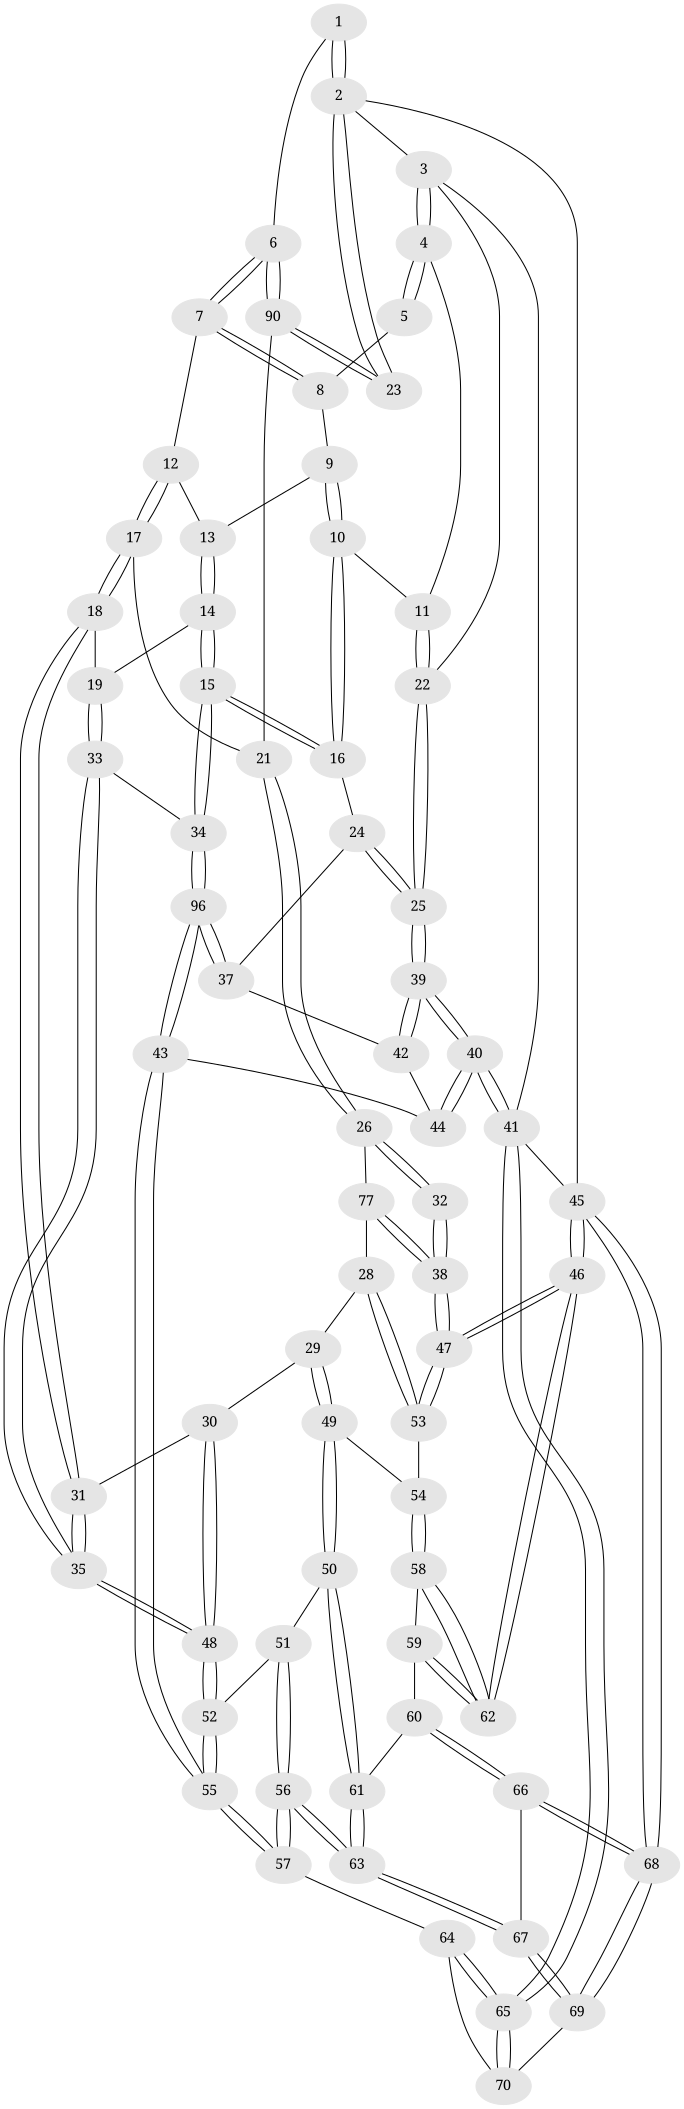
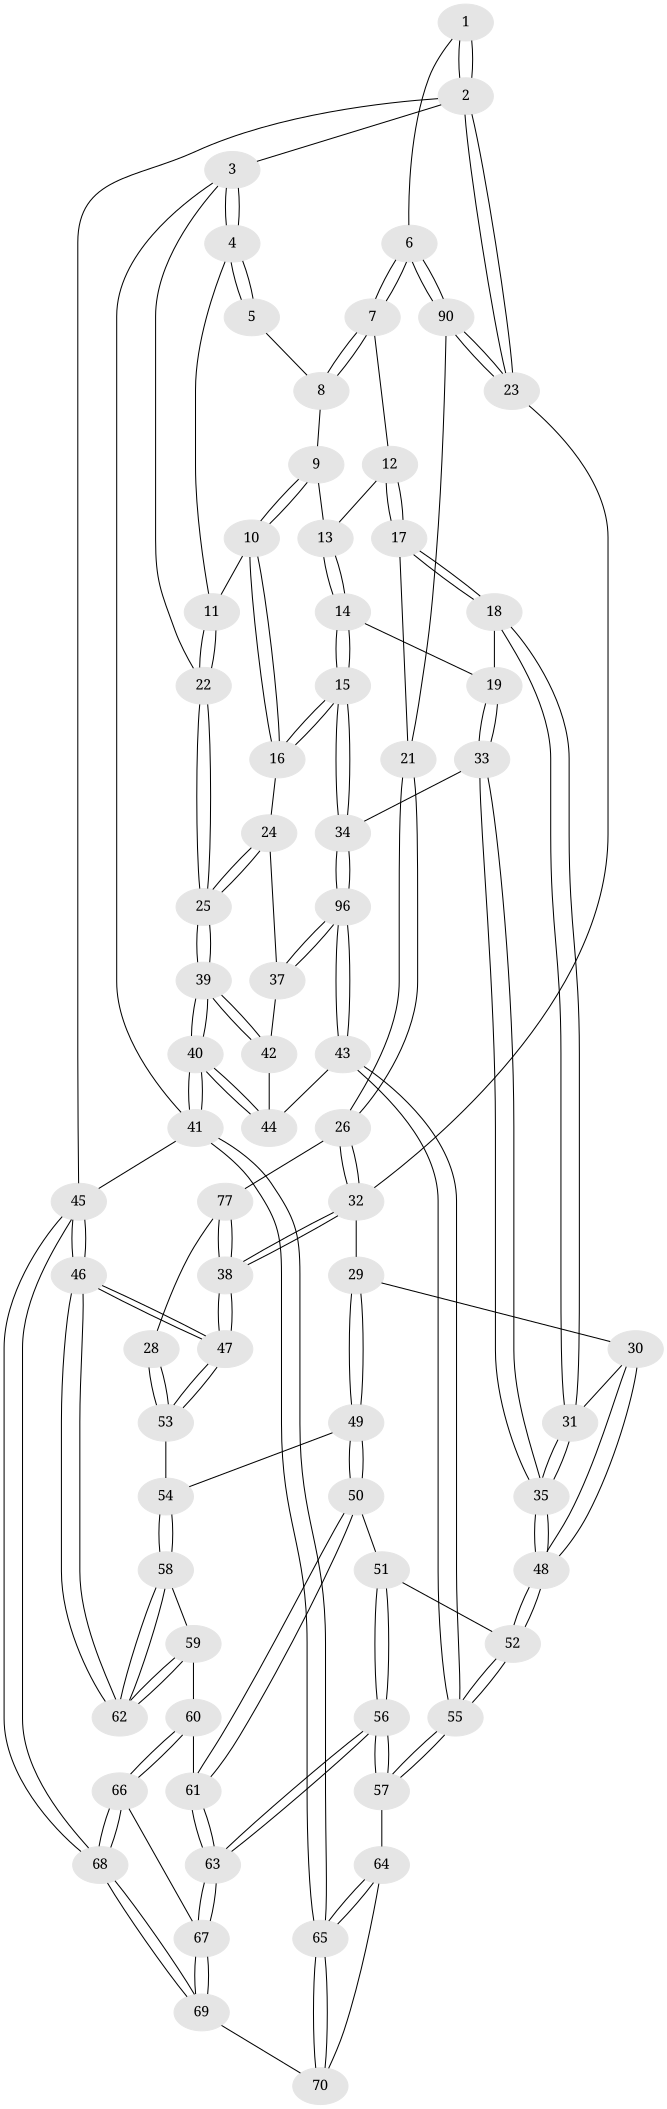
edge "23" -- "32": added
edge "28" -- "29": now "32" -- "29"
